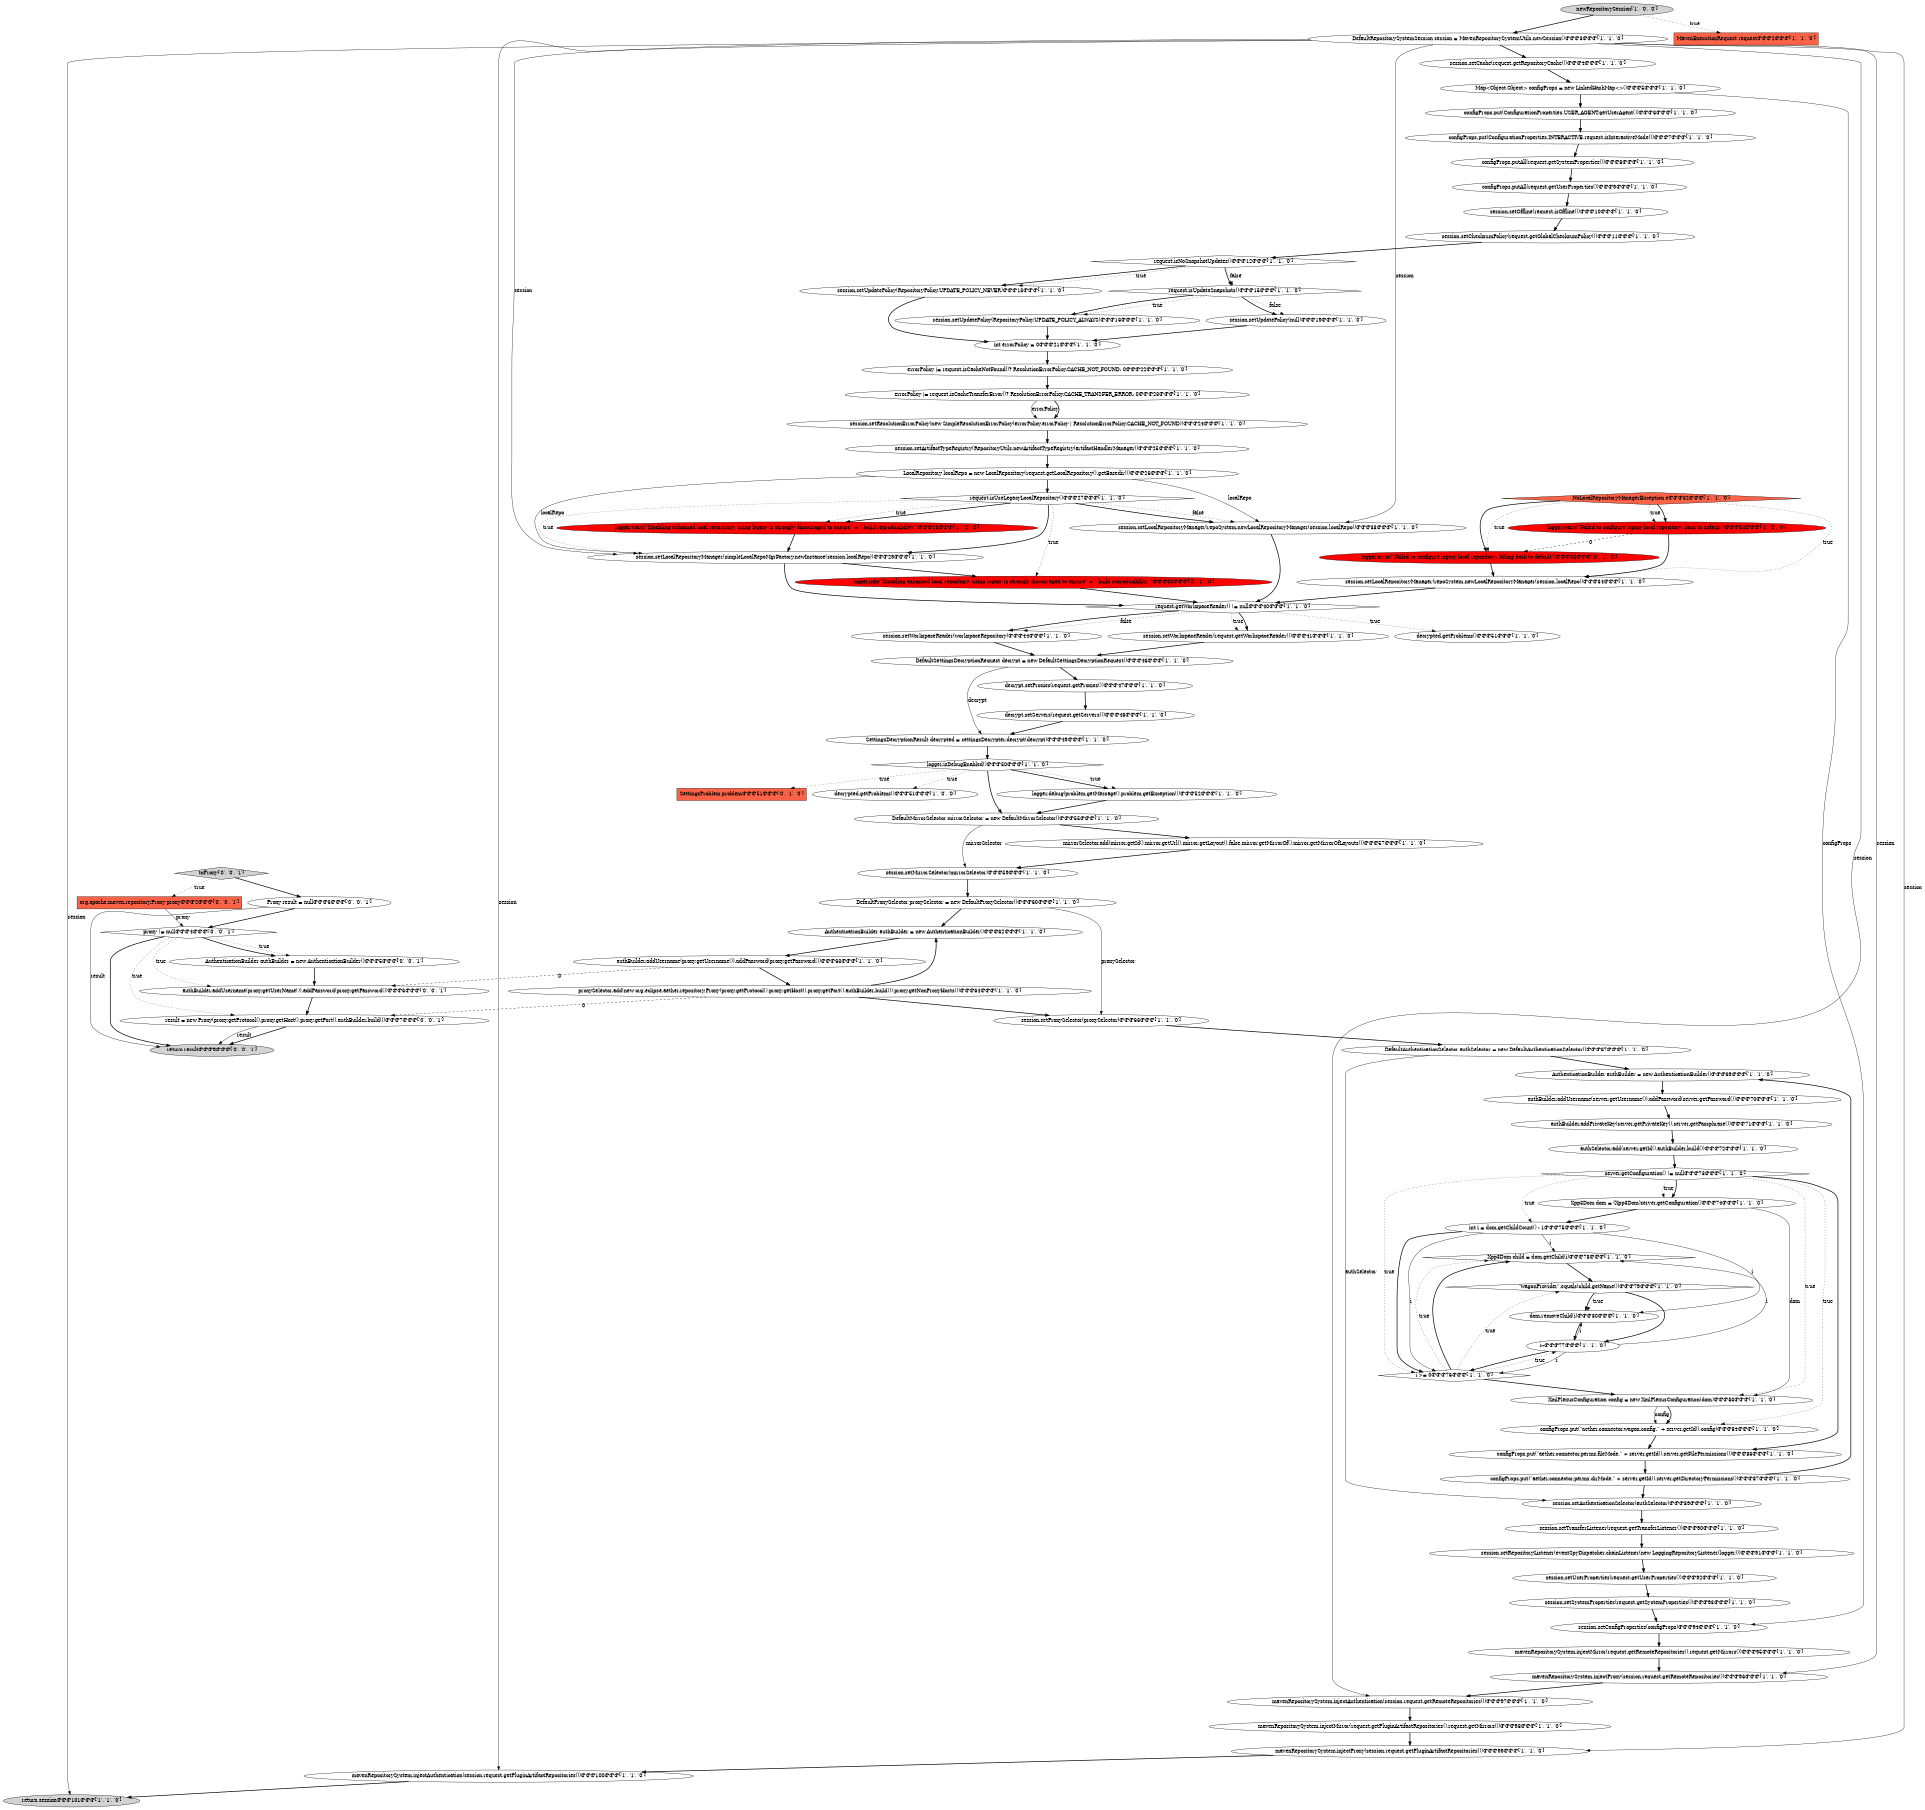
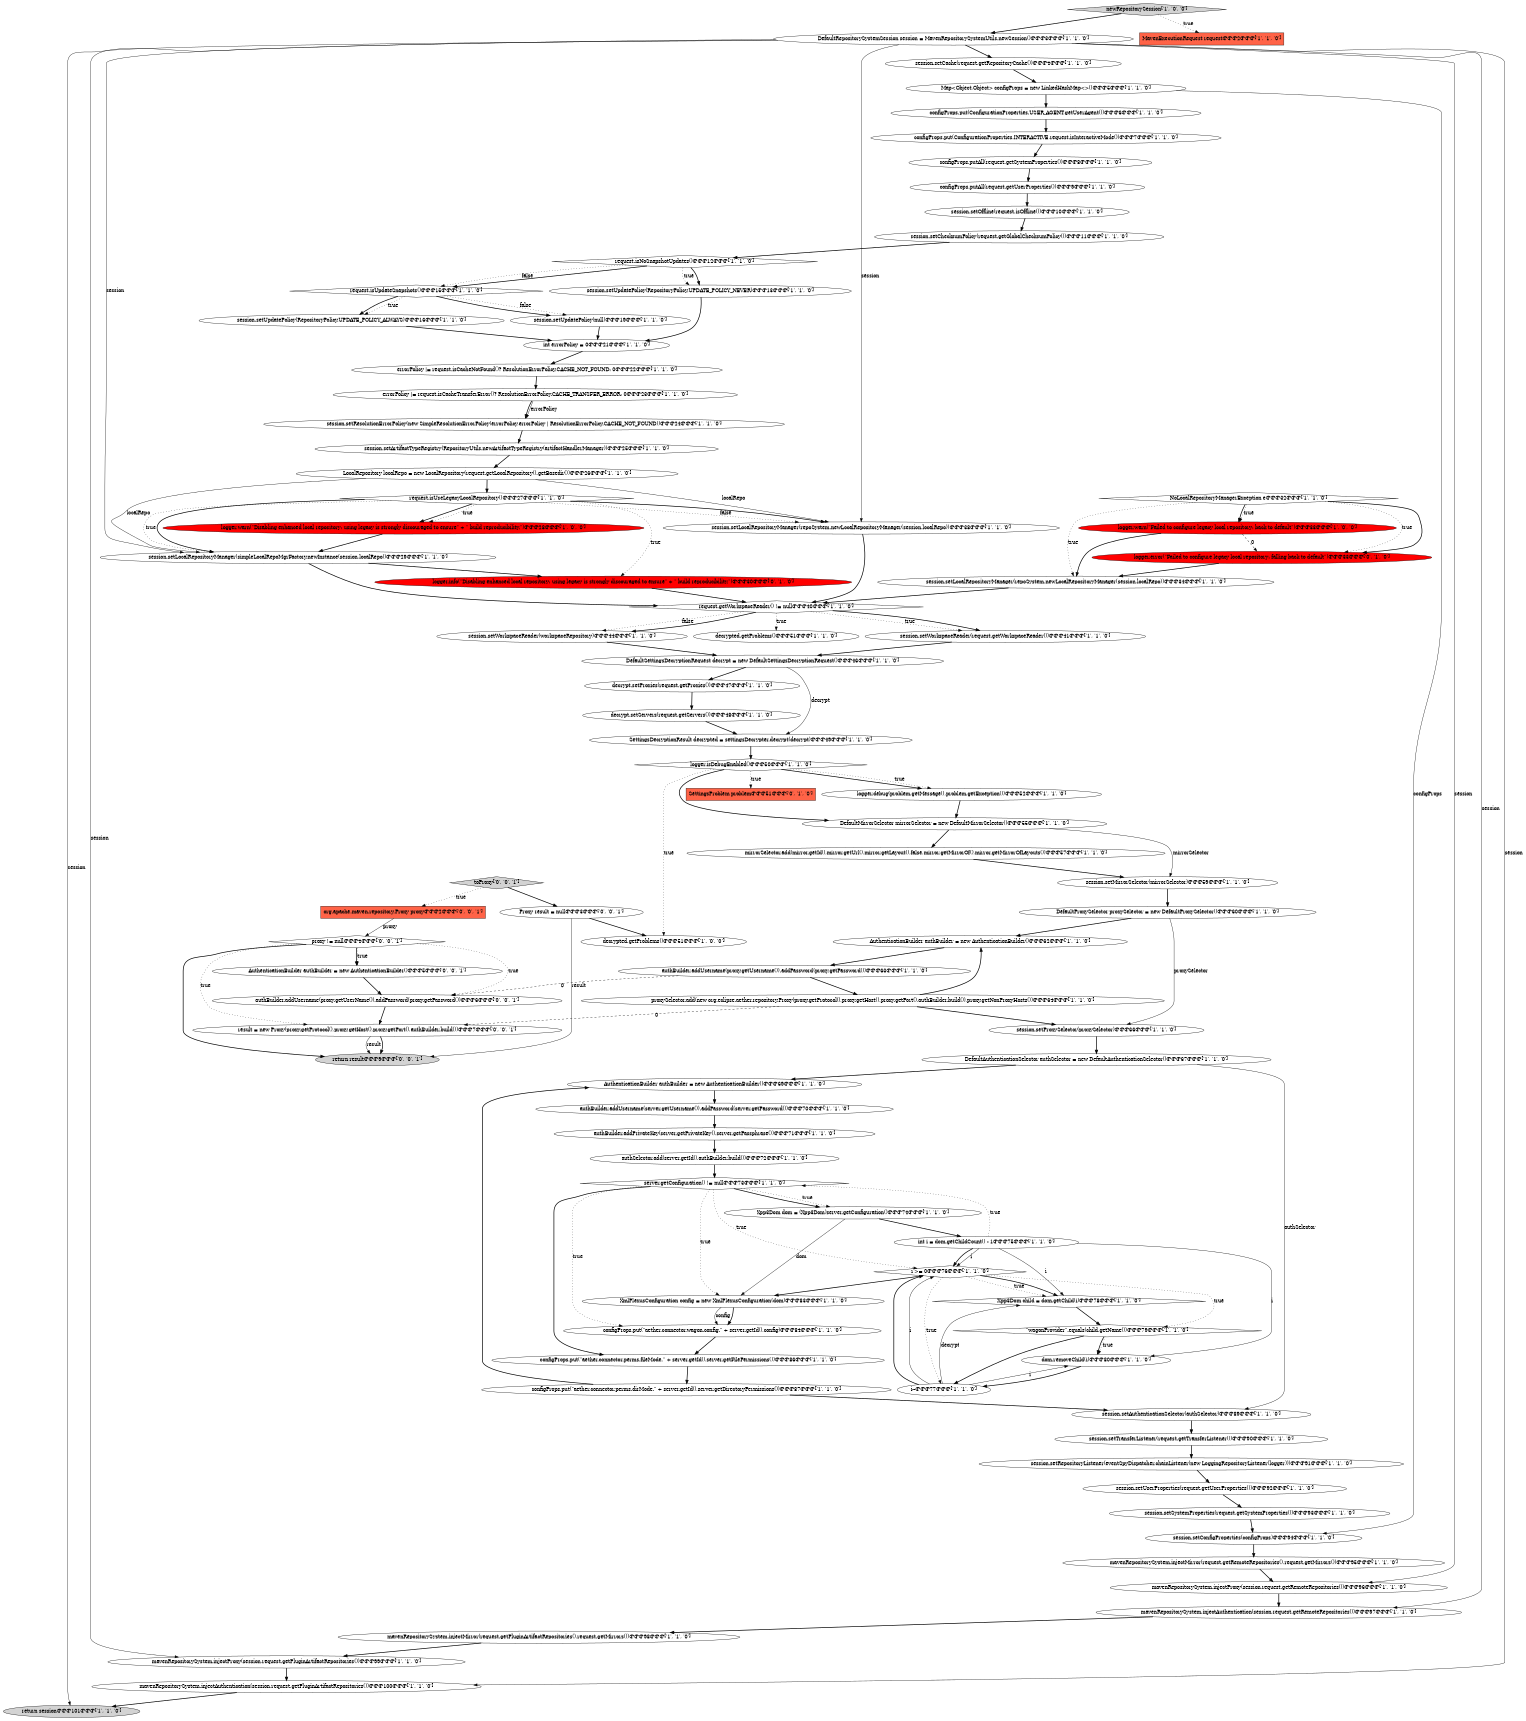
node "newRepositorySession['1', '0', '0']": shape ellipse -> diamond
node "NoLocalRepositoryManagerException e@@@32@@@['1', '1', '0']": fillcolor tomato -> white
edge "Proxy result = null@@@3@@@['0', '0', '1']" -> "proxy != null@@@4@@@['0', '0', '1']": now "Proxy result = null@@@3@@@['0', '0', '1']" -> "decrypted.getProblems()@@@51@@@['1', '0', '0']"
edge "server.getConfiguration() != null@@@73@@@['1', '1', '0']" -> "int i = dom.getChildCount() - 1@@@75@@@['1', '1', '0']": reversed
edge "i--@@@77@@@['1', '1', '0']" -> "Xpp3Dom child = dom.getChild(i)@@@78@@@['1', '1', '0']": label "i" -> "decrypt"
